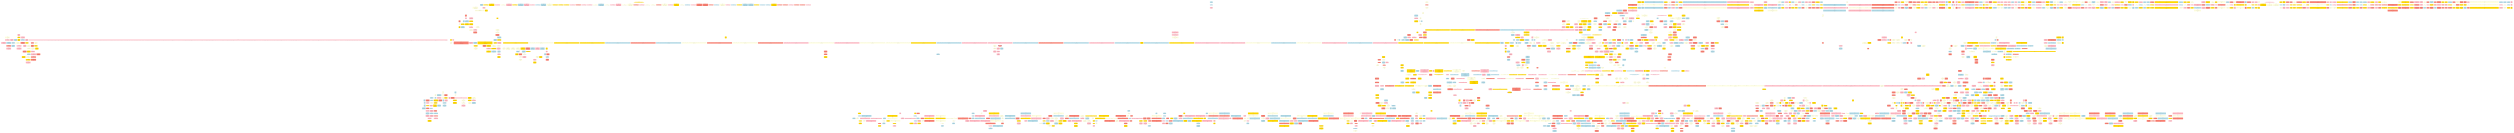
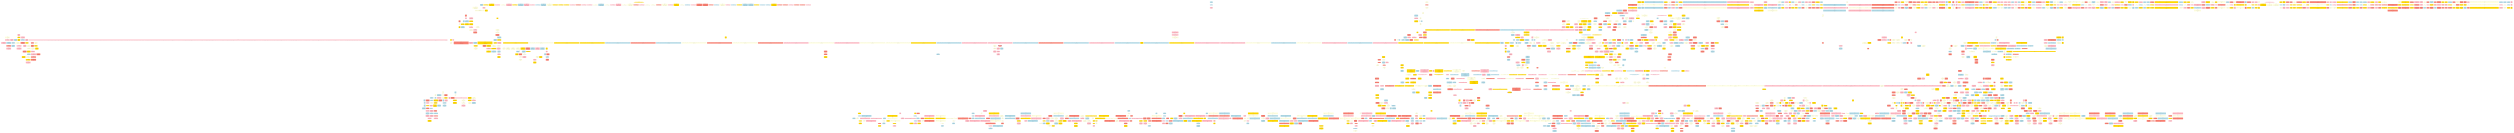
node "CE0x36230d0": fillcolor lightblue -> gold
